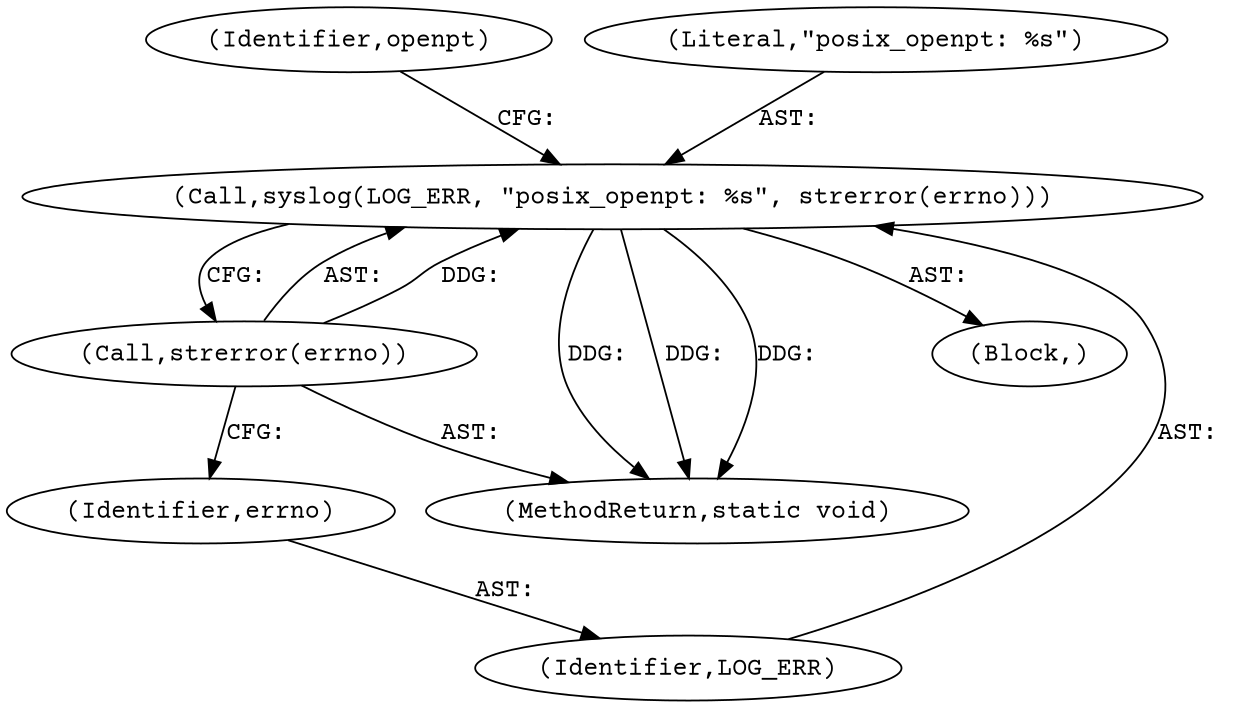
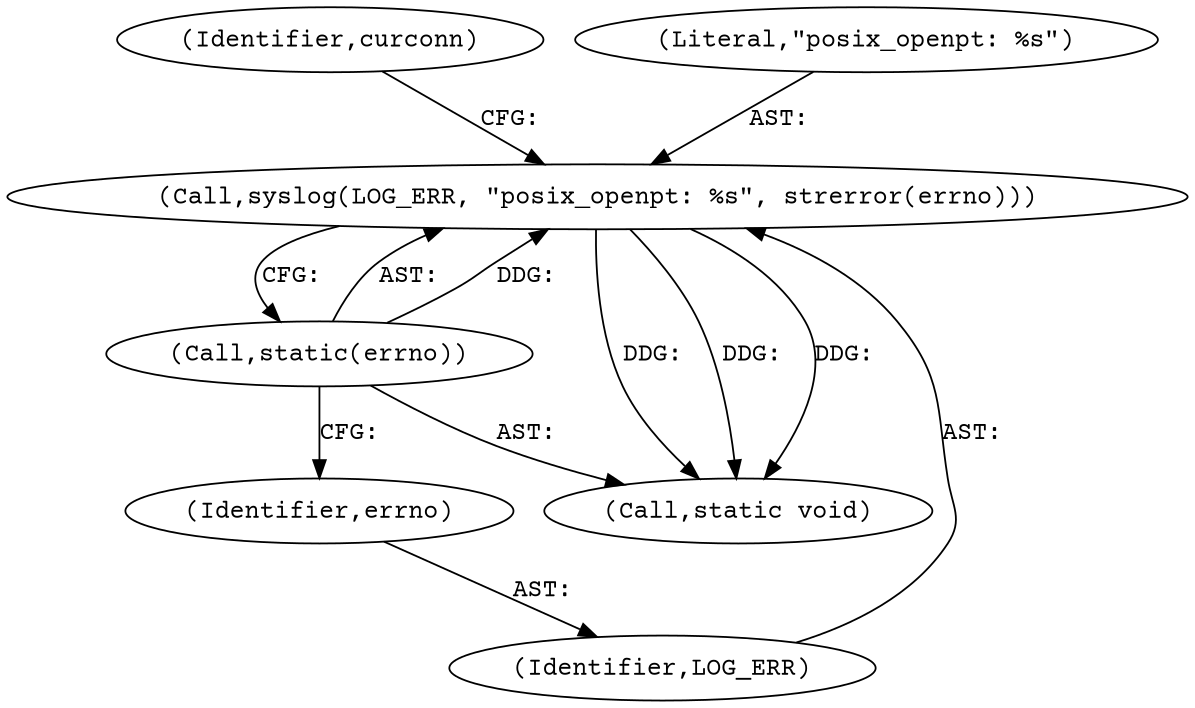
node "(Identifier,openpt)": label "(Identifier,openpt)" -> "(Identifier,curconn)"
node "(Call,strerror(errno))": label "(Call,strerror(errno))" -> "(Call,static(errno))"
node "(Block,)": removed
node "(MethodReturn,static void)": label "(MethodReturn,static void)" -> "(Call,static void)"
